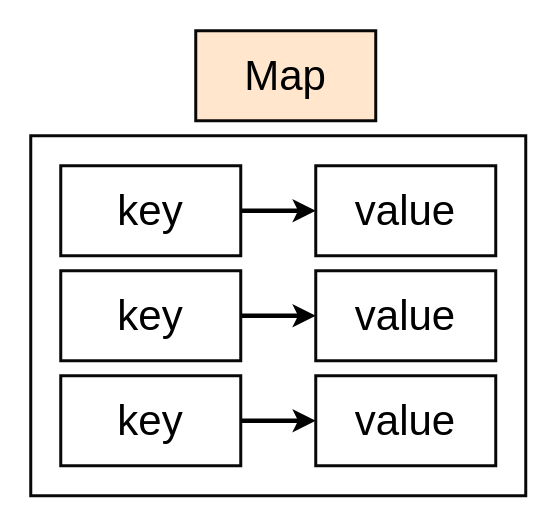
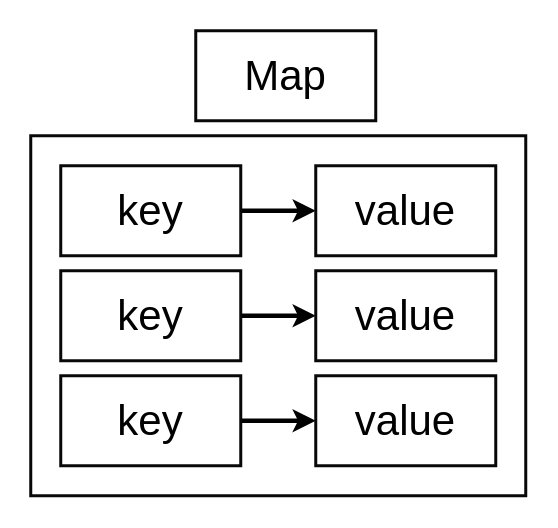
node "Map": fillcolor #ffe6cc -> #ffffff
